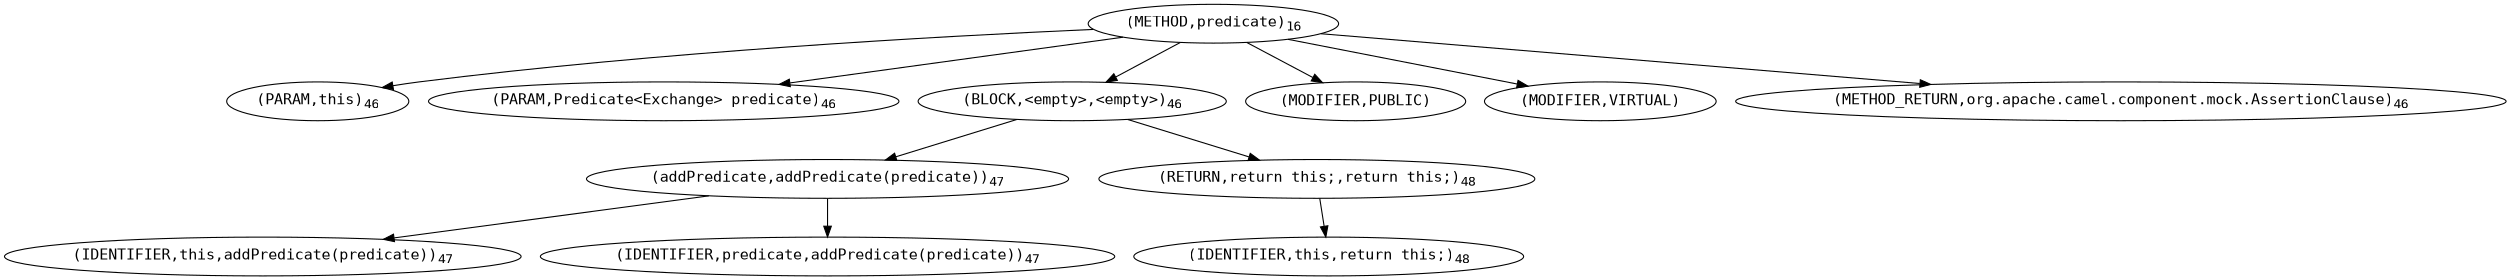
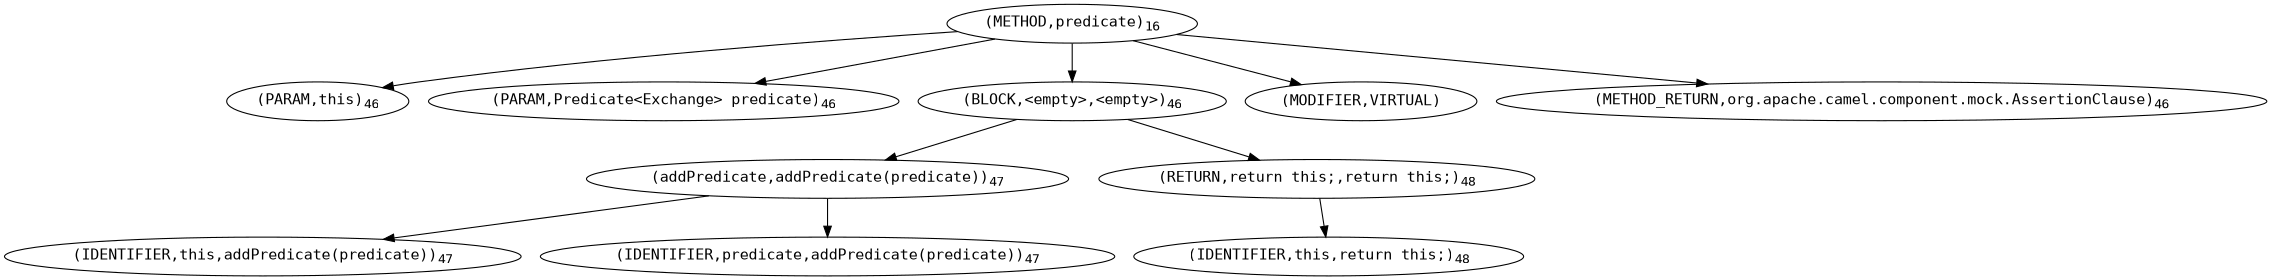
node "(MODIFIER,PUBLIC)": removed
